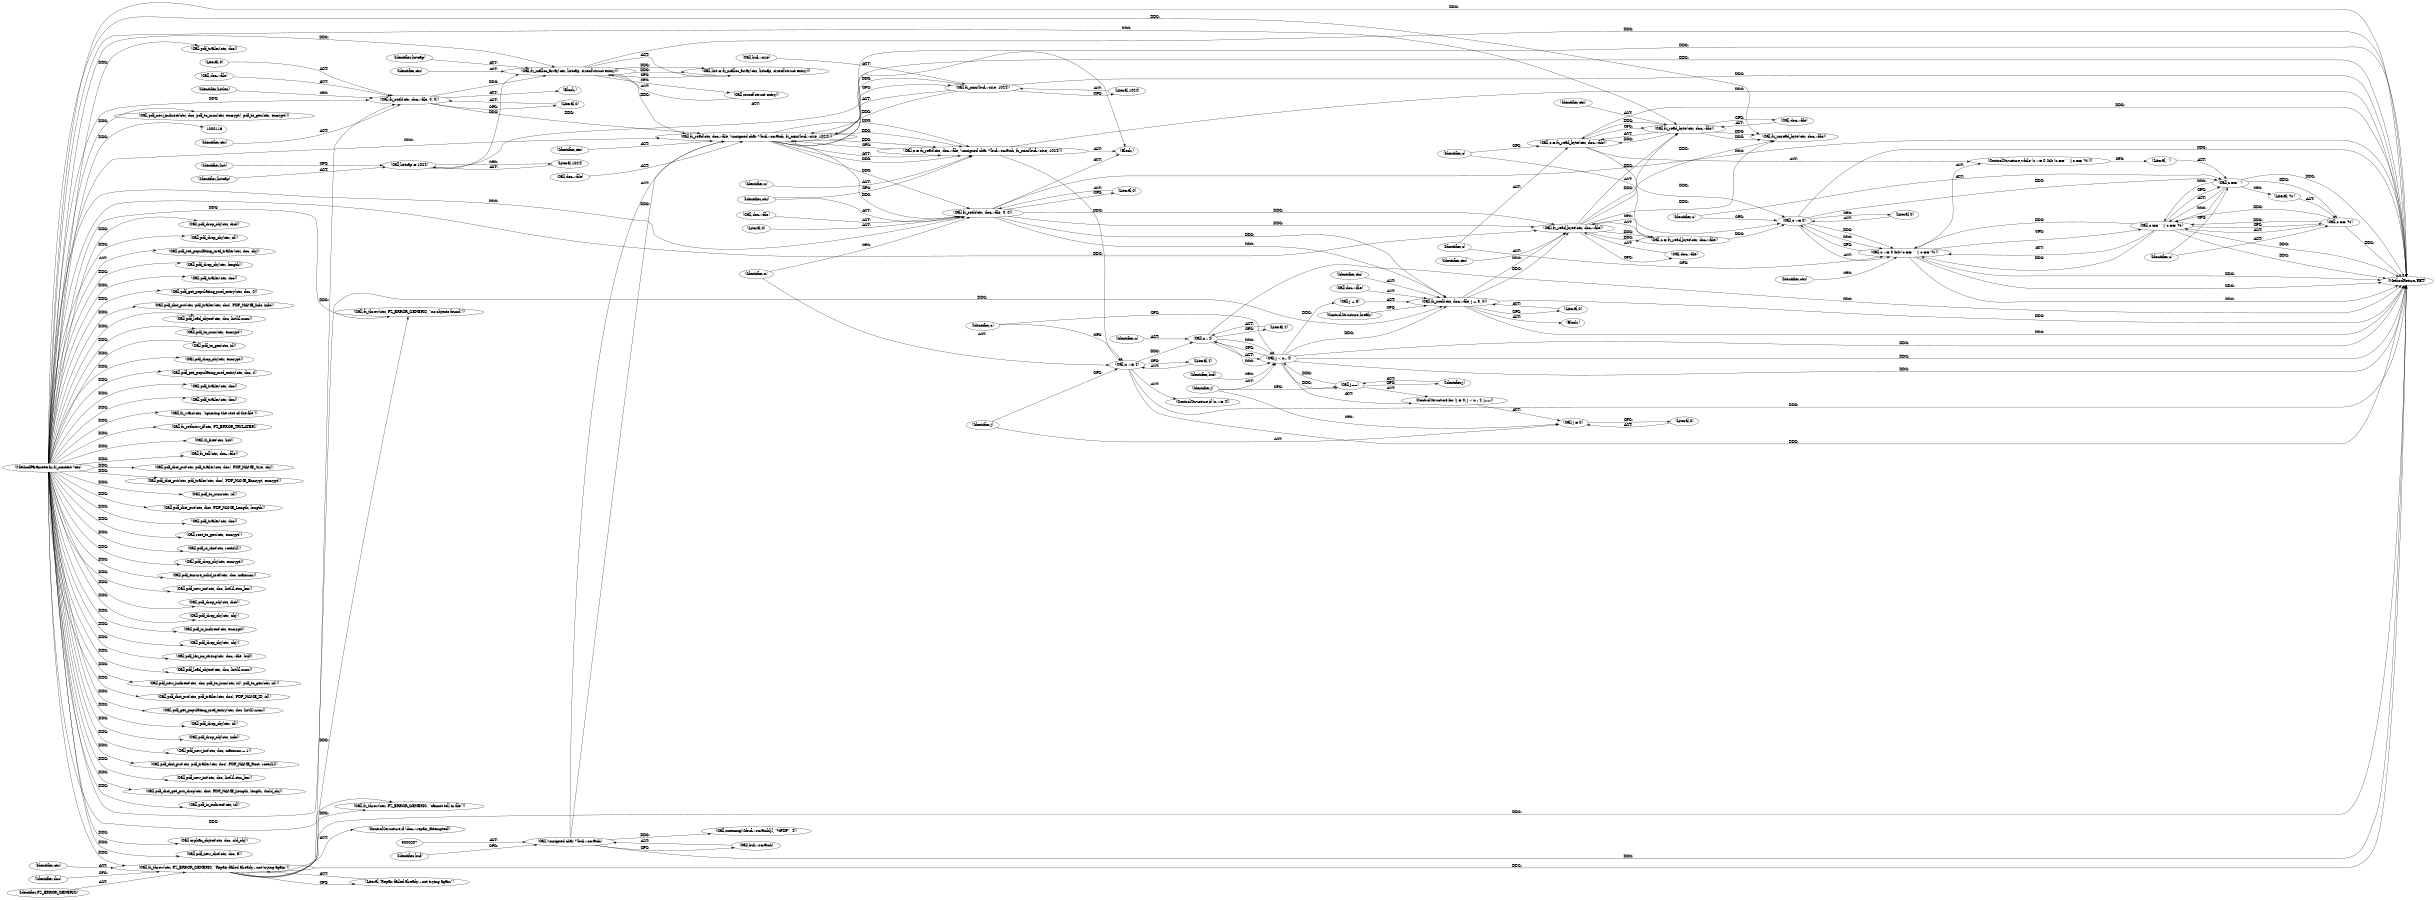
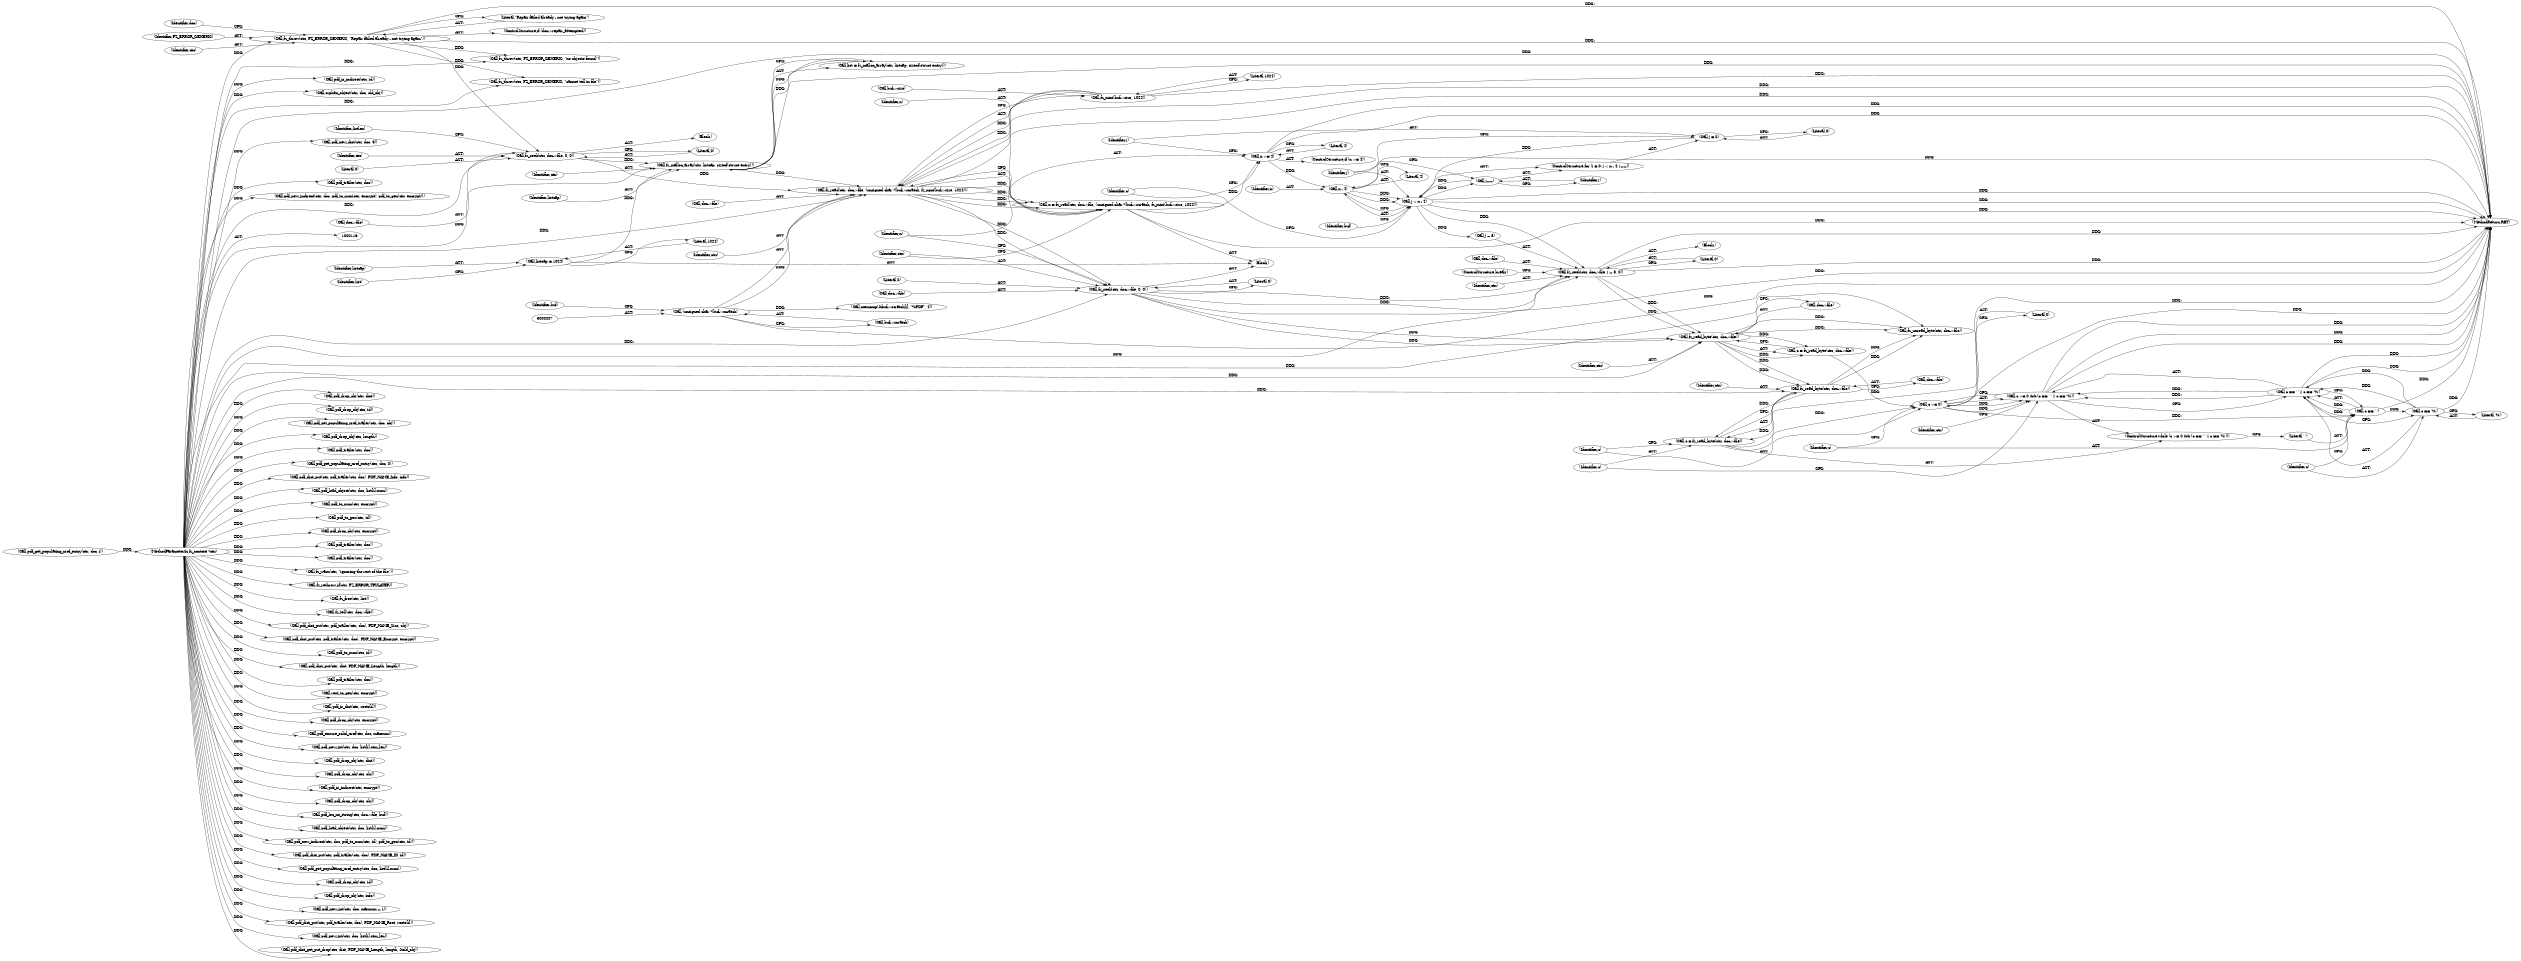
node "(Call,sizeof(struct entry))": removed
edge "(MethodParameterIn,fz_context *ctx)" -> "1000116": label "DDG: " -> "AST: "
edge "(Call,j = 0)" -> "(Call,j < n - 4)": added, label "DDG:"
edge "(Call,c == ' ')" -> "(Literal,'%')": now "(Call,c == '%')" -> "(Literal,'%')"
edge "(MethodParameterIn,fz_context *ctx)" -> "(Call,pdf_set_populating_xref_trailer(ctx, doc, obj))": label "AST: " -> "DDG: "
edge "(MethodParameterIn,fz_context *ctx)" -> "(Call,pdf_get_populating_xref_entry(ctx, doc, i))": reversed
